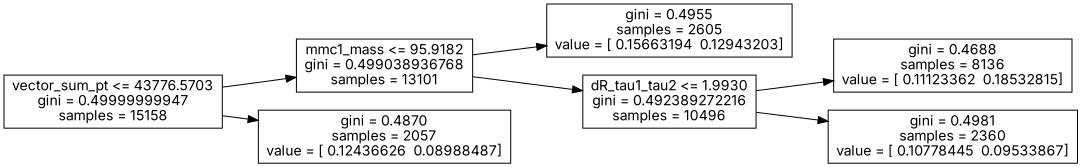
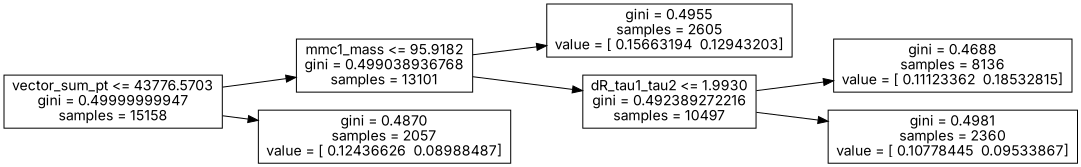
node "dR_tau1_tau2 <= 1.9930 gini = 0.492389272216 samples = 10496": label "dR_tau1_tau2 <= 1.9930 gini = 0.492389272216 samples = 10496" -> "dR_tau1_tau2 <= 1.9930 gini = 0.492389272216 samples = 10497"
